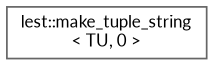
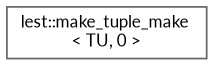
node "lest::make_tuple_string < TU, 0 >": label "lest::make_tuple_string < TU, 0 >" -> "lest::make_tuple_make < TU, 0 >"
